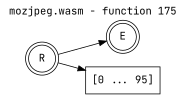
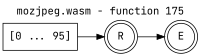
edge "R" -> "[0 ... 95]": reversed
